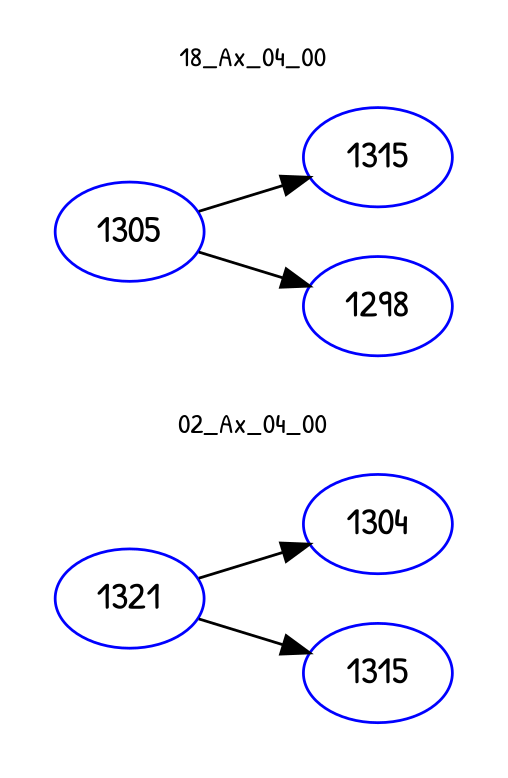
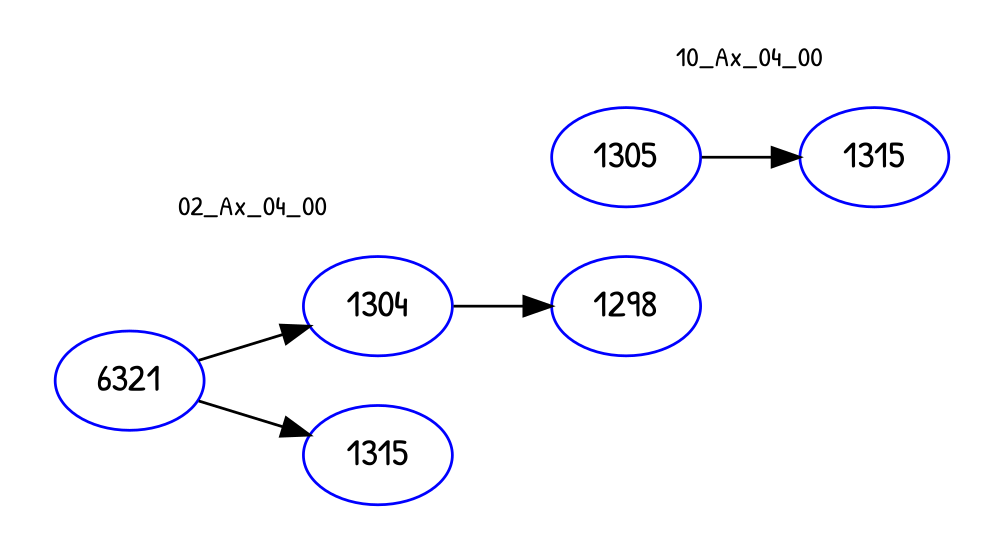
cluster "18_Ax_04_00": label "18_Ax_04_00" -> "10_Ax_04_00"
edge "1305" -> "1298": now "1304" -> "1298"
node "1321": label "1321" -> "6321"
